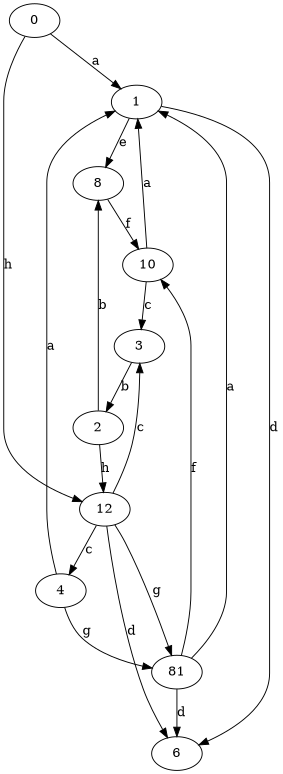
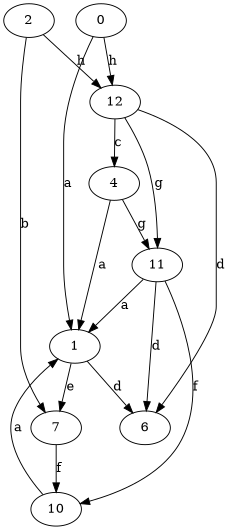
node "8": label "8" -> "7"
node "3": removed
node "81": label "81" -> "11"
